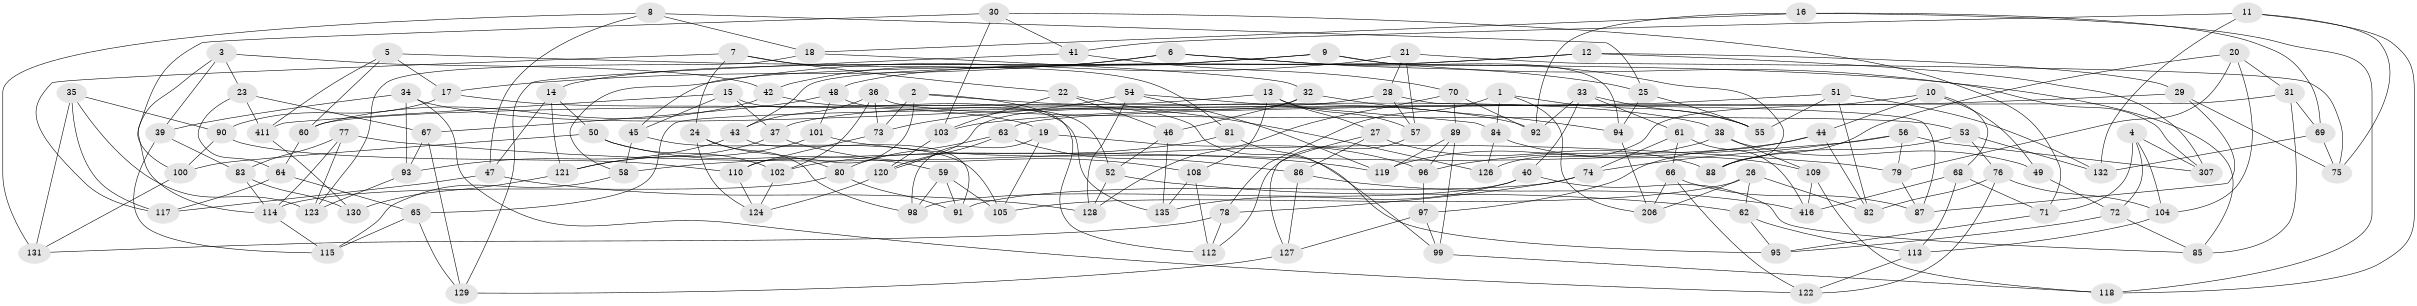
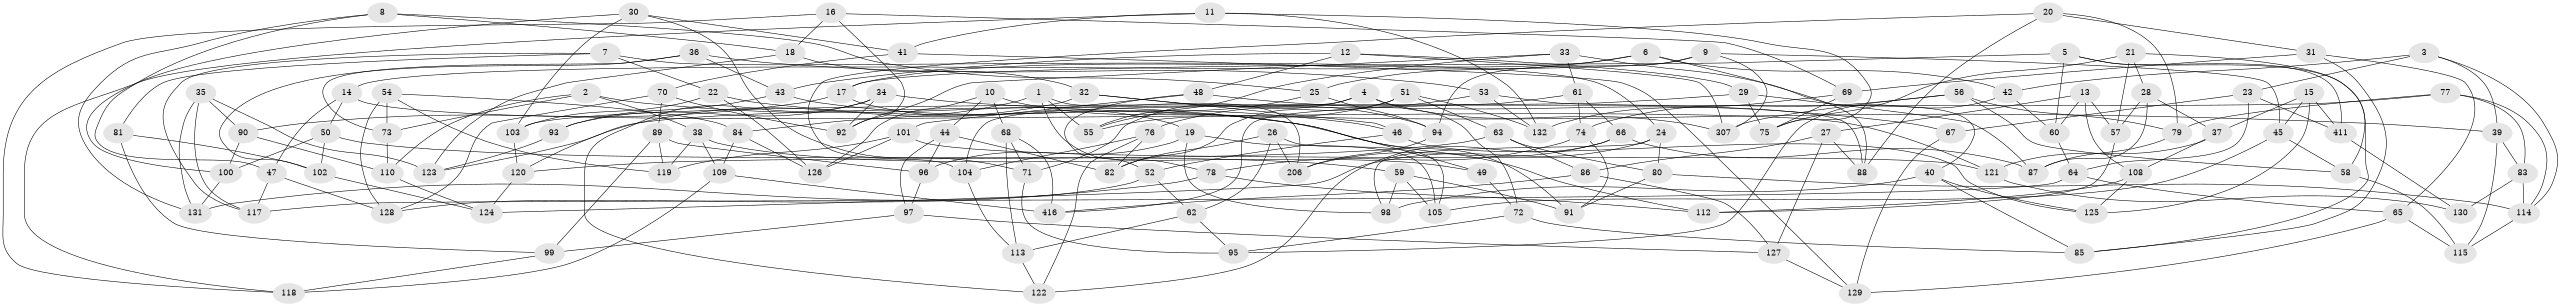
edge "101" -- "126": added
edge "67" -- "93": removed
node "135": label "135" -> "125"
